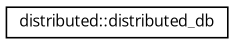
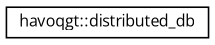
node "distributed::distributed_db": label "distributed::distributed_db" -> "havoqgt::distributed_db"
